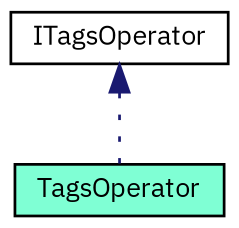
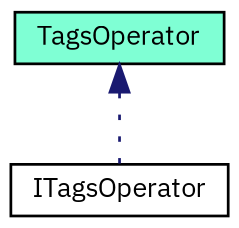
edge "TagsOperator" -> "ITagsOperator": reversed
